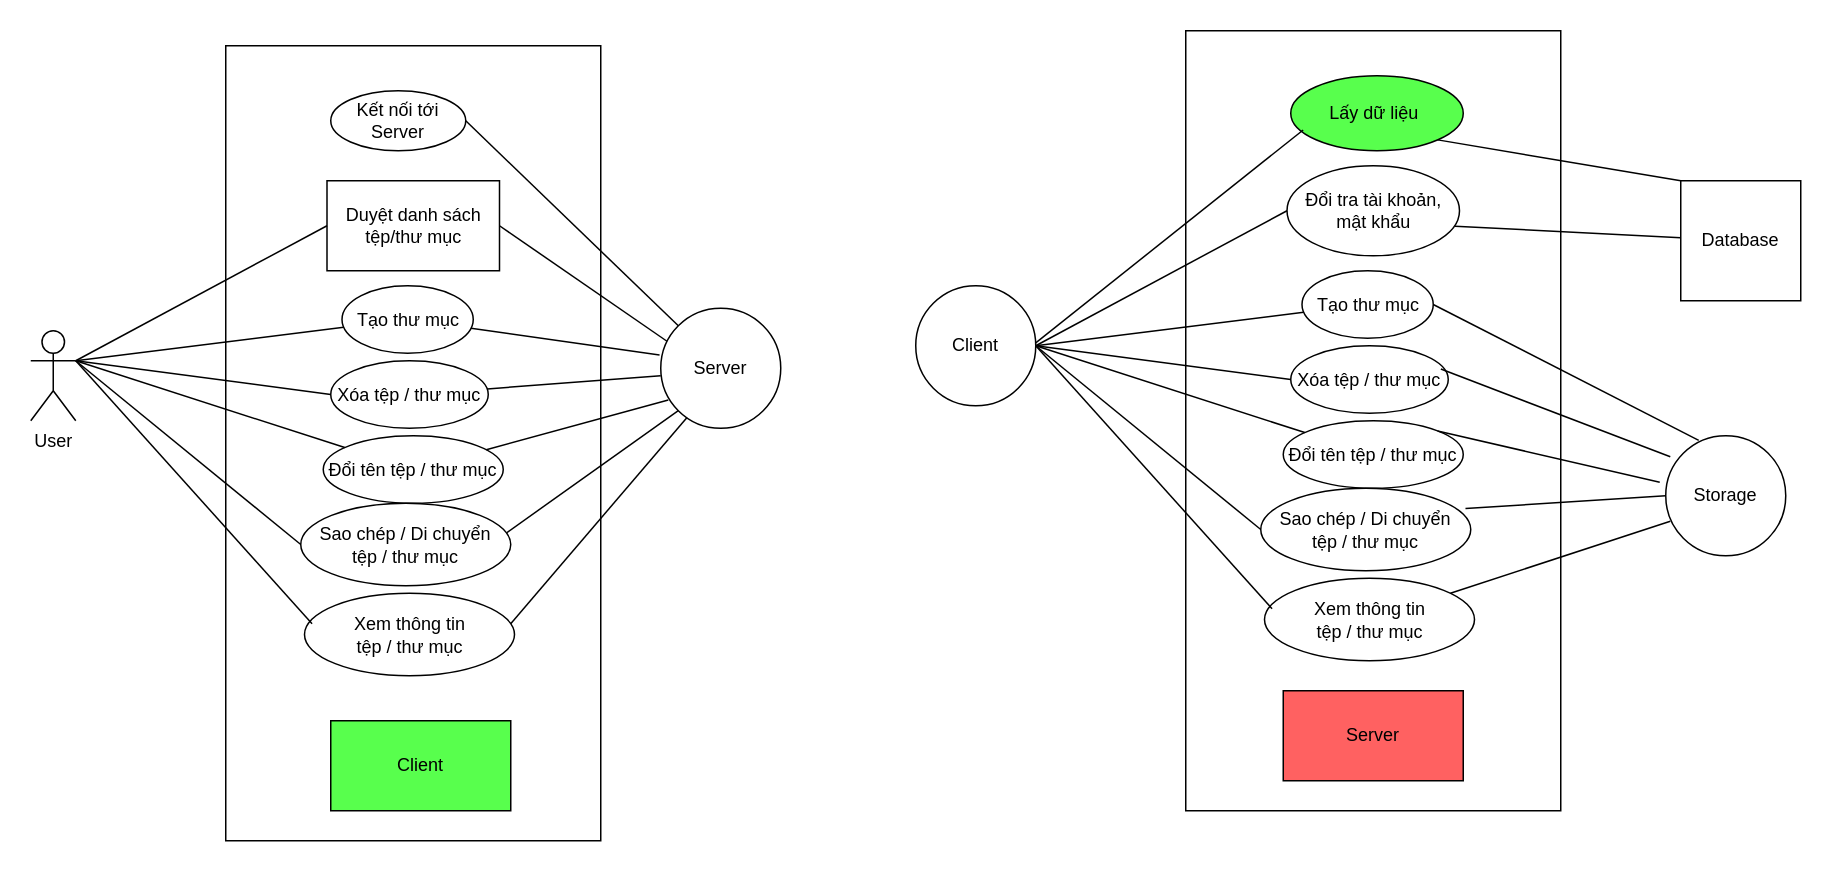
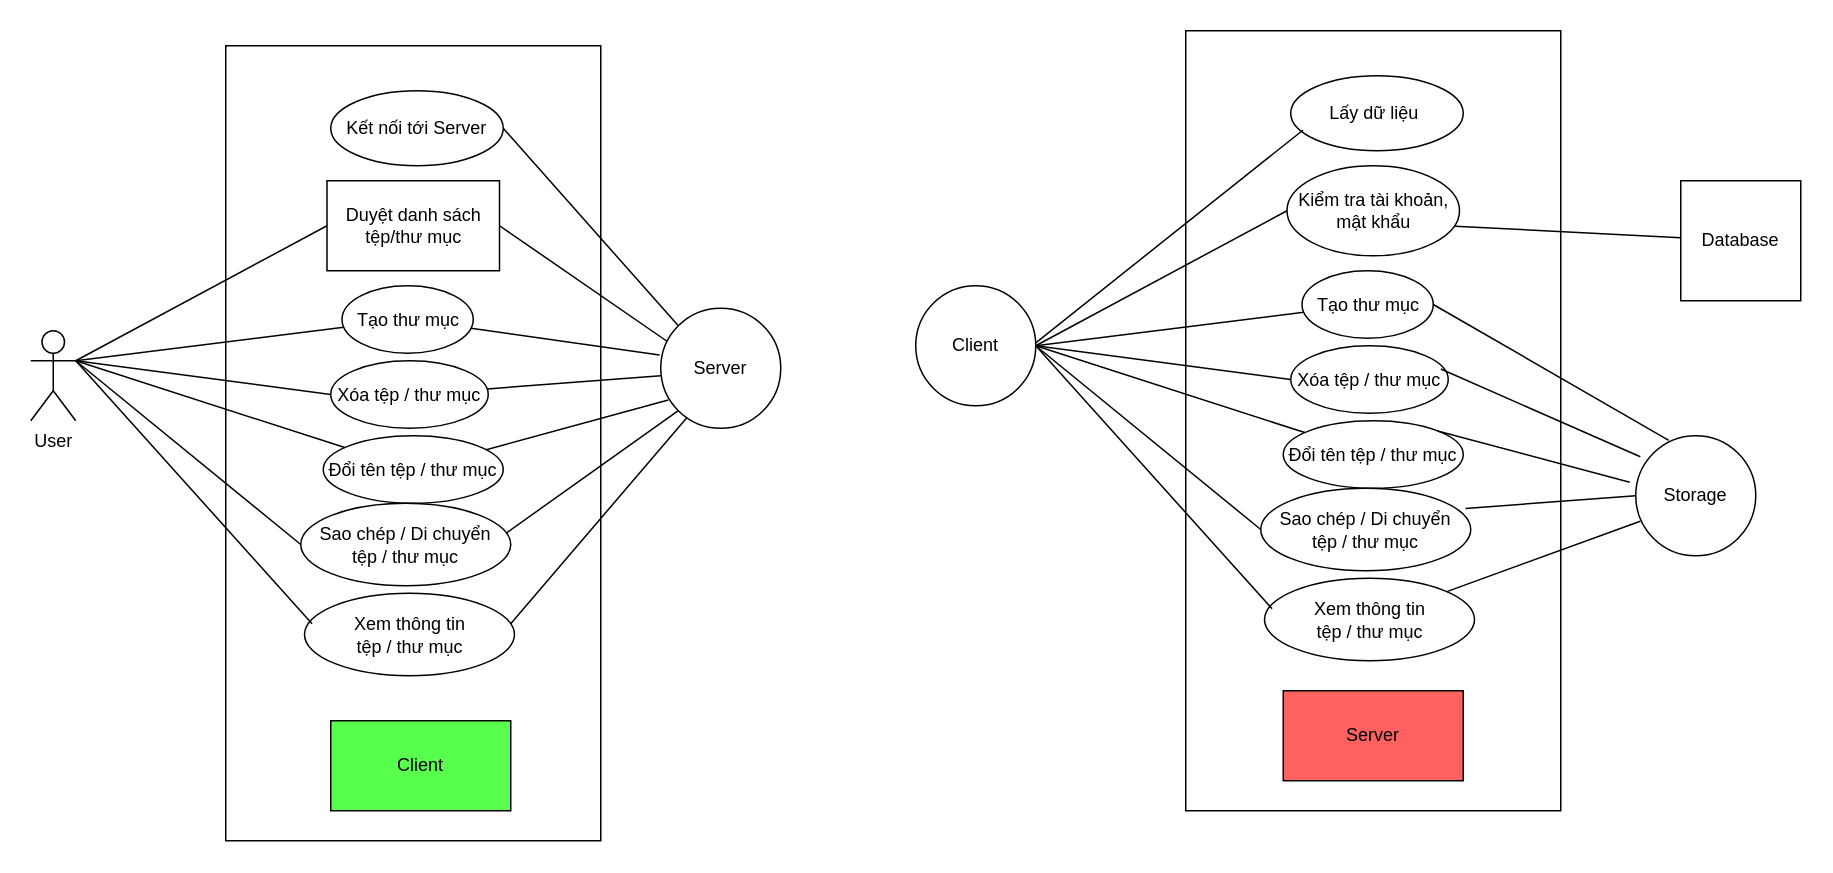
node "Lấy dữ liệu": fillcolor #58ff4d -> #ffffff
node "Kết nối tới Server": size 135x60 -> 173x75
edge "Lấy dữ liệu" -- "Database": removed
node "Đổi tra tài khoản,mật khẩu": label "Đổi tra tài khoản,mật khẩu" -> "Kiểm tra tài khoản,mật khẩu"
node "Storage": moved (1726, 496) -> (1696, 496)
